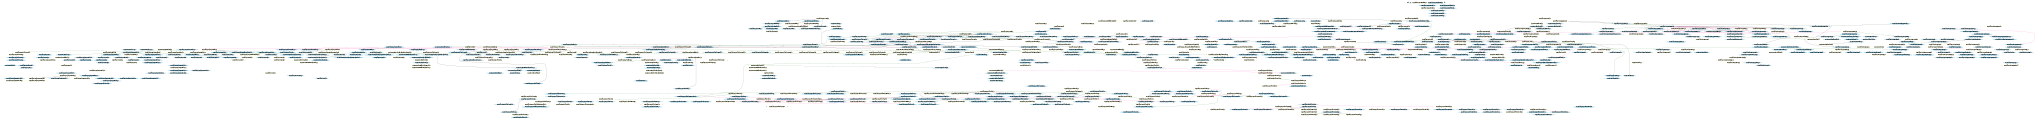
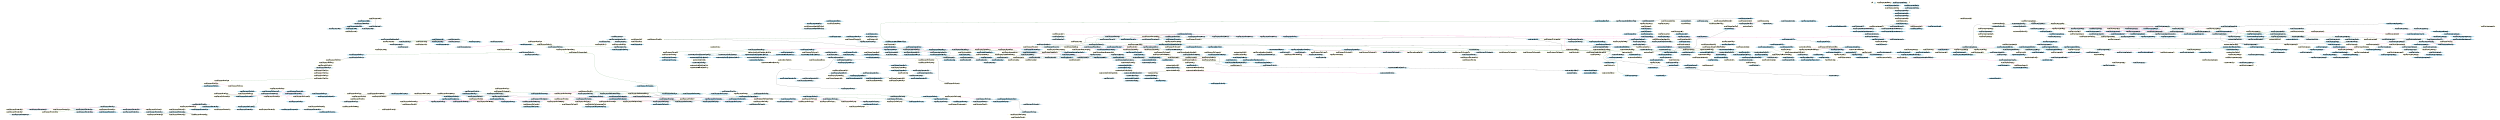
node "com.google.javascript.jscomp.CombinedCompilerPass#57": fillcolor lightyellow -> skyblue
node "com.google.common.collect.ImmutableMap$Builder#202": fillcolor lightyellow -> skyblue
node "com.google.javascript.rhino.jstype.VoidType#97": added
node "com.google.common.collect.AbstractSetMultimap#44": fillcolor lightyellow -> skyblue
node "com.google.common.collect.IRFactory#62": label "com.google.common.collect.IRFactory#62" -> "com.google.common.collect.SingletonImmutableSet#62"
node "com.google.javascript.jscomp.parsing.JsDocTokenStream#239": shape ellipse -> box
node "com.google.javascript.jscomp.mozilla.rhino.ast.AstRoot#70": fillcolor skyblue -> lightyellow
node "com.google.javascript.jscomp.mozilla.rhino.Node#520": fillcolor lightyellow -> skyblue
node "com.google.javascript.jscomp.mozilla.rhino.ast.AstNode#467": fillcolor skyblue -> lightyellow
node "com.google.javascript.jscomp.mozilla.rhino.ast.Comment#90": fillcolor skyblue -> lightyellow
node "com.google.javascript.jscomp.mozilla.rhino.Node#131": fillcolor skyblue -> lightyellow
